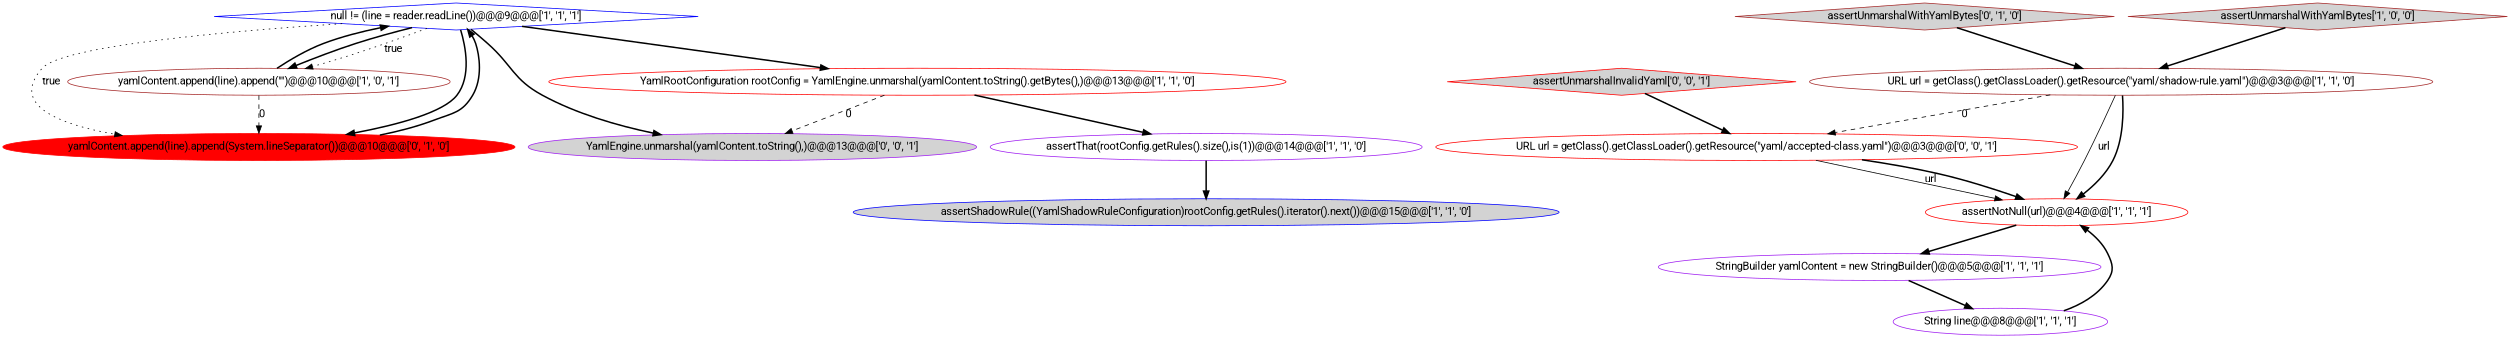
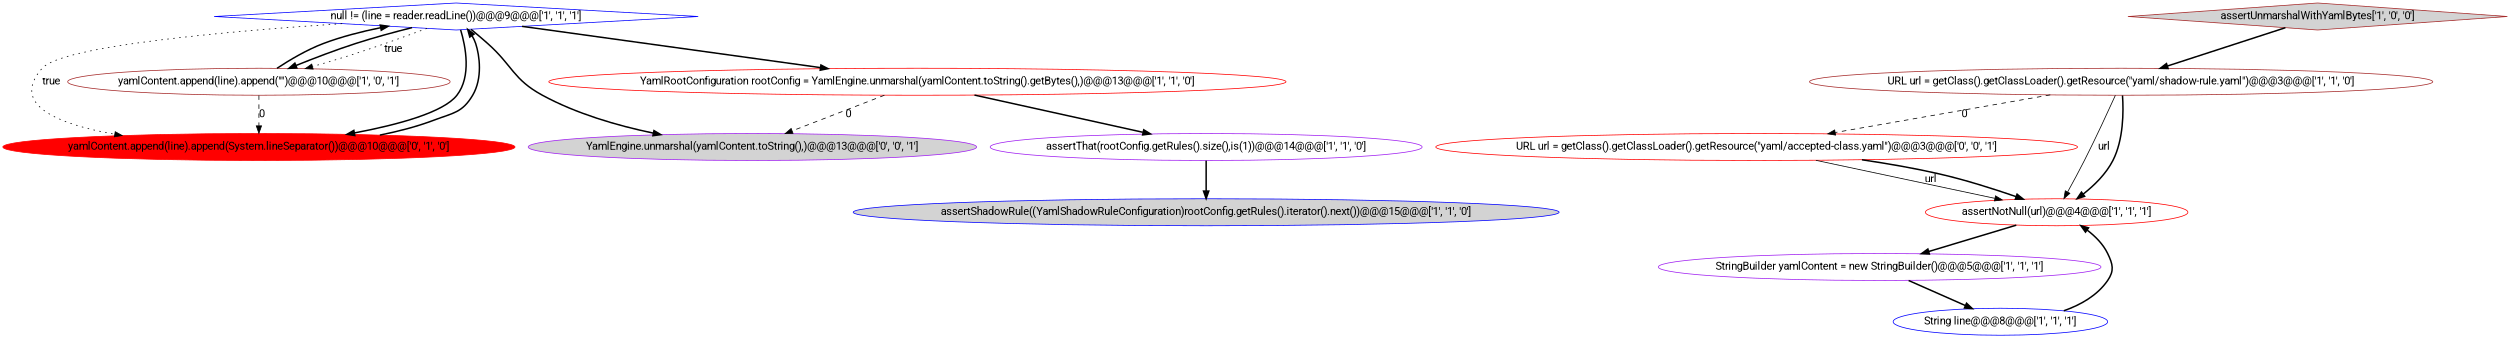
node "assertUnmarshalWithYamlBytes['0', '1', '0']": removed
node "assertUnmarshalInvalidYaml['0', '0', '1']": removed
node "String line@@@8@@@['1', '1', '1']": color purple -> blue
